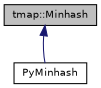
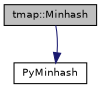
edge "PyMinhash" -> "tmap::Minhash": reversed
